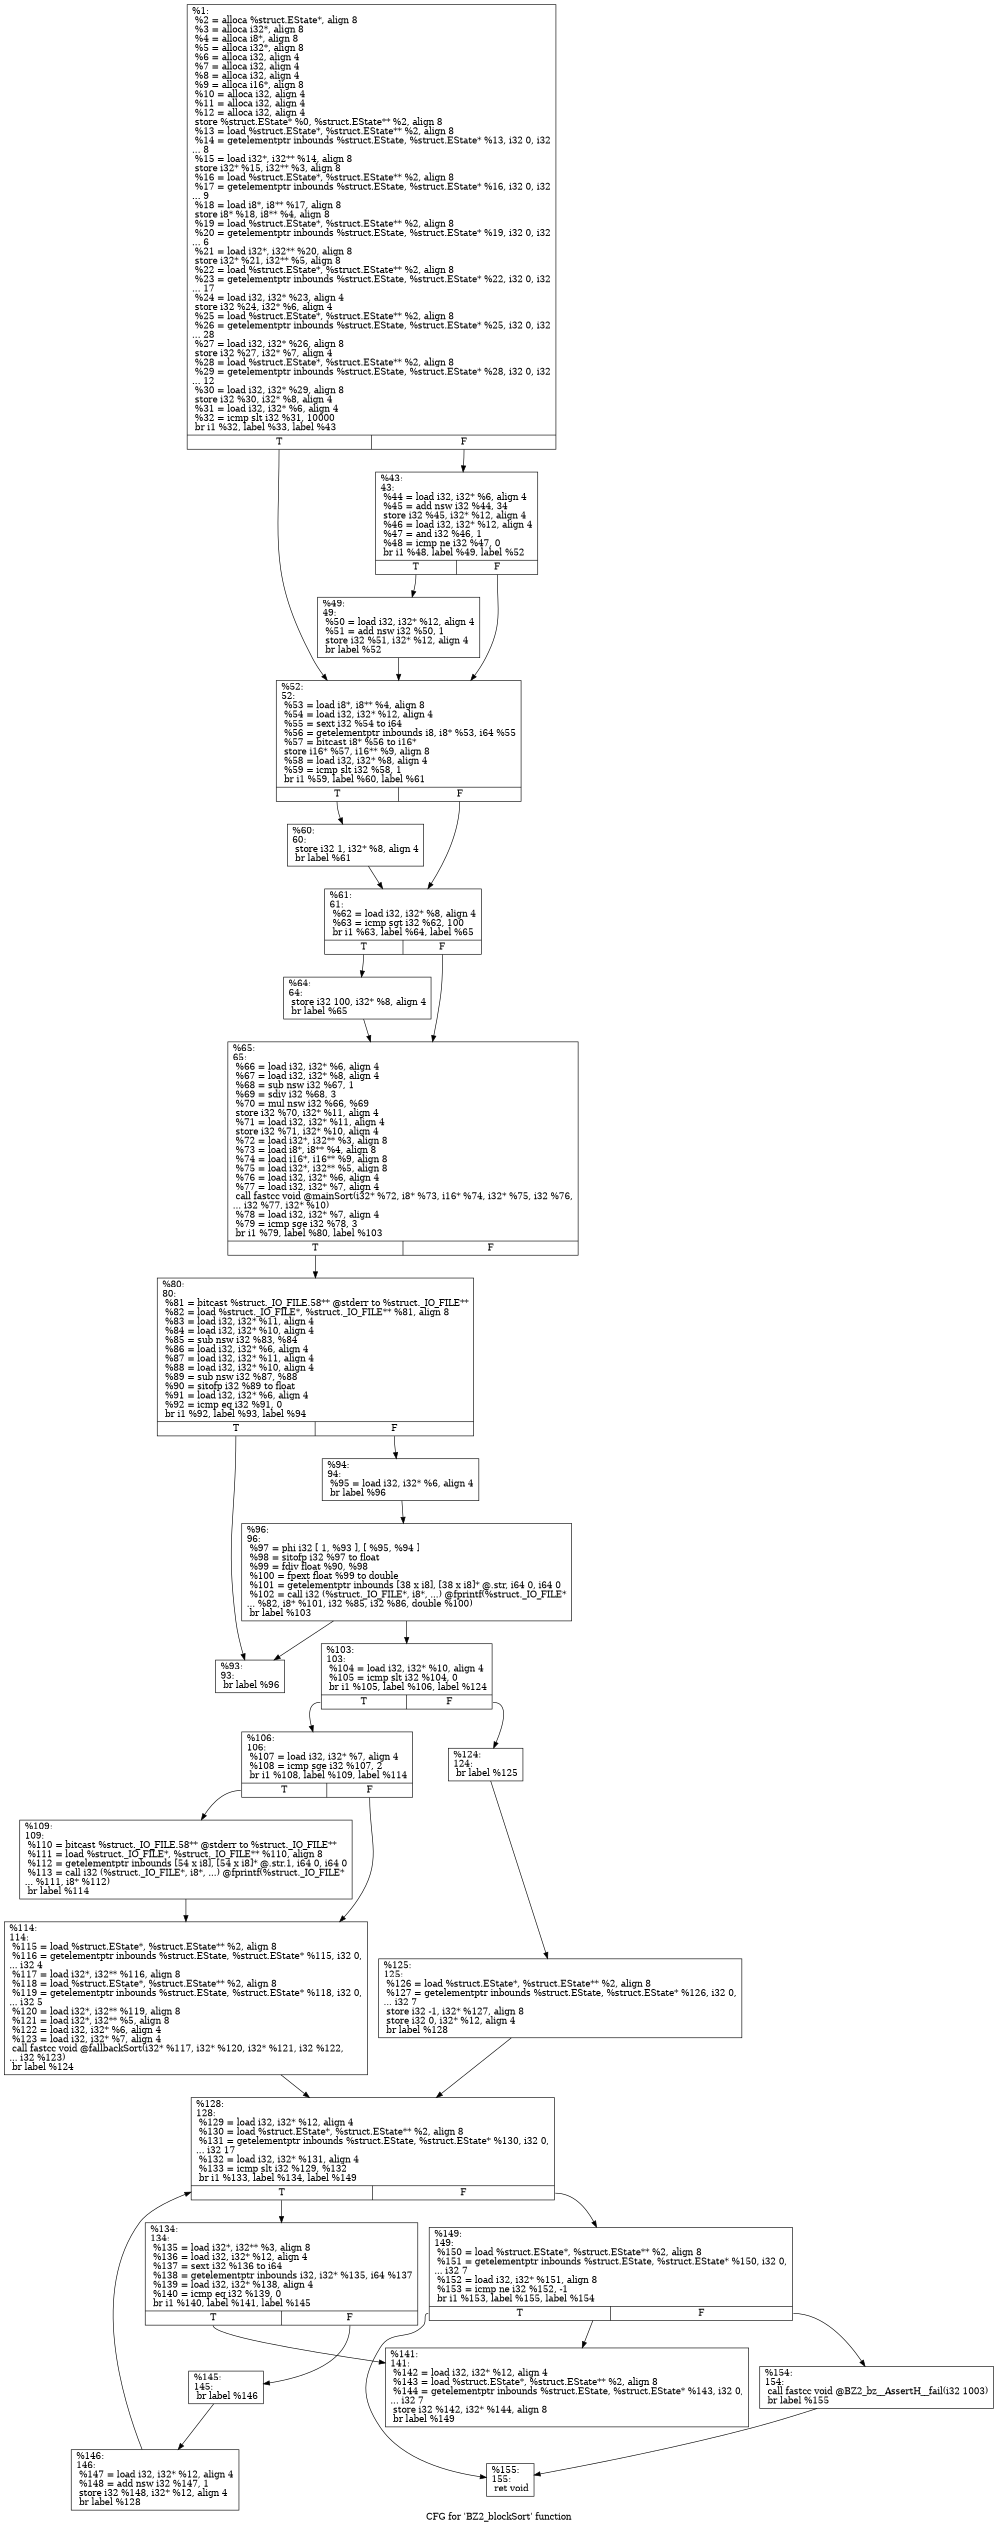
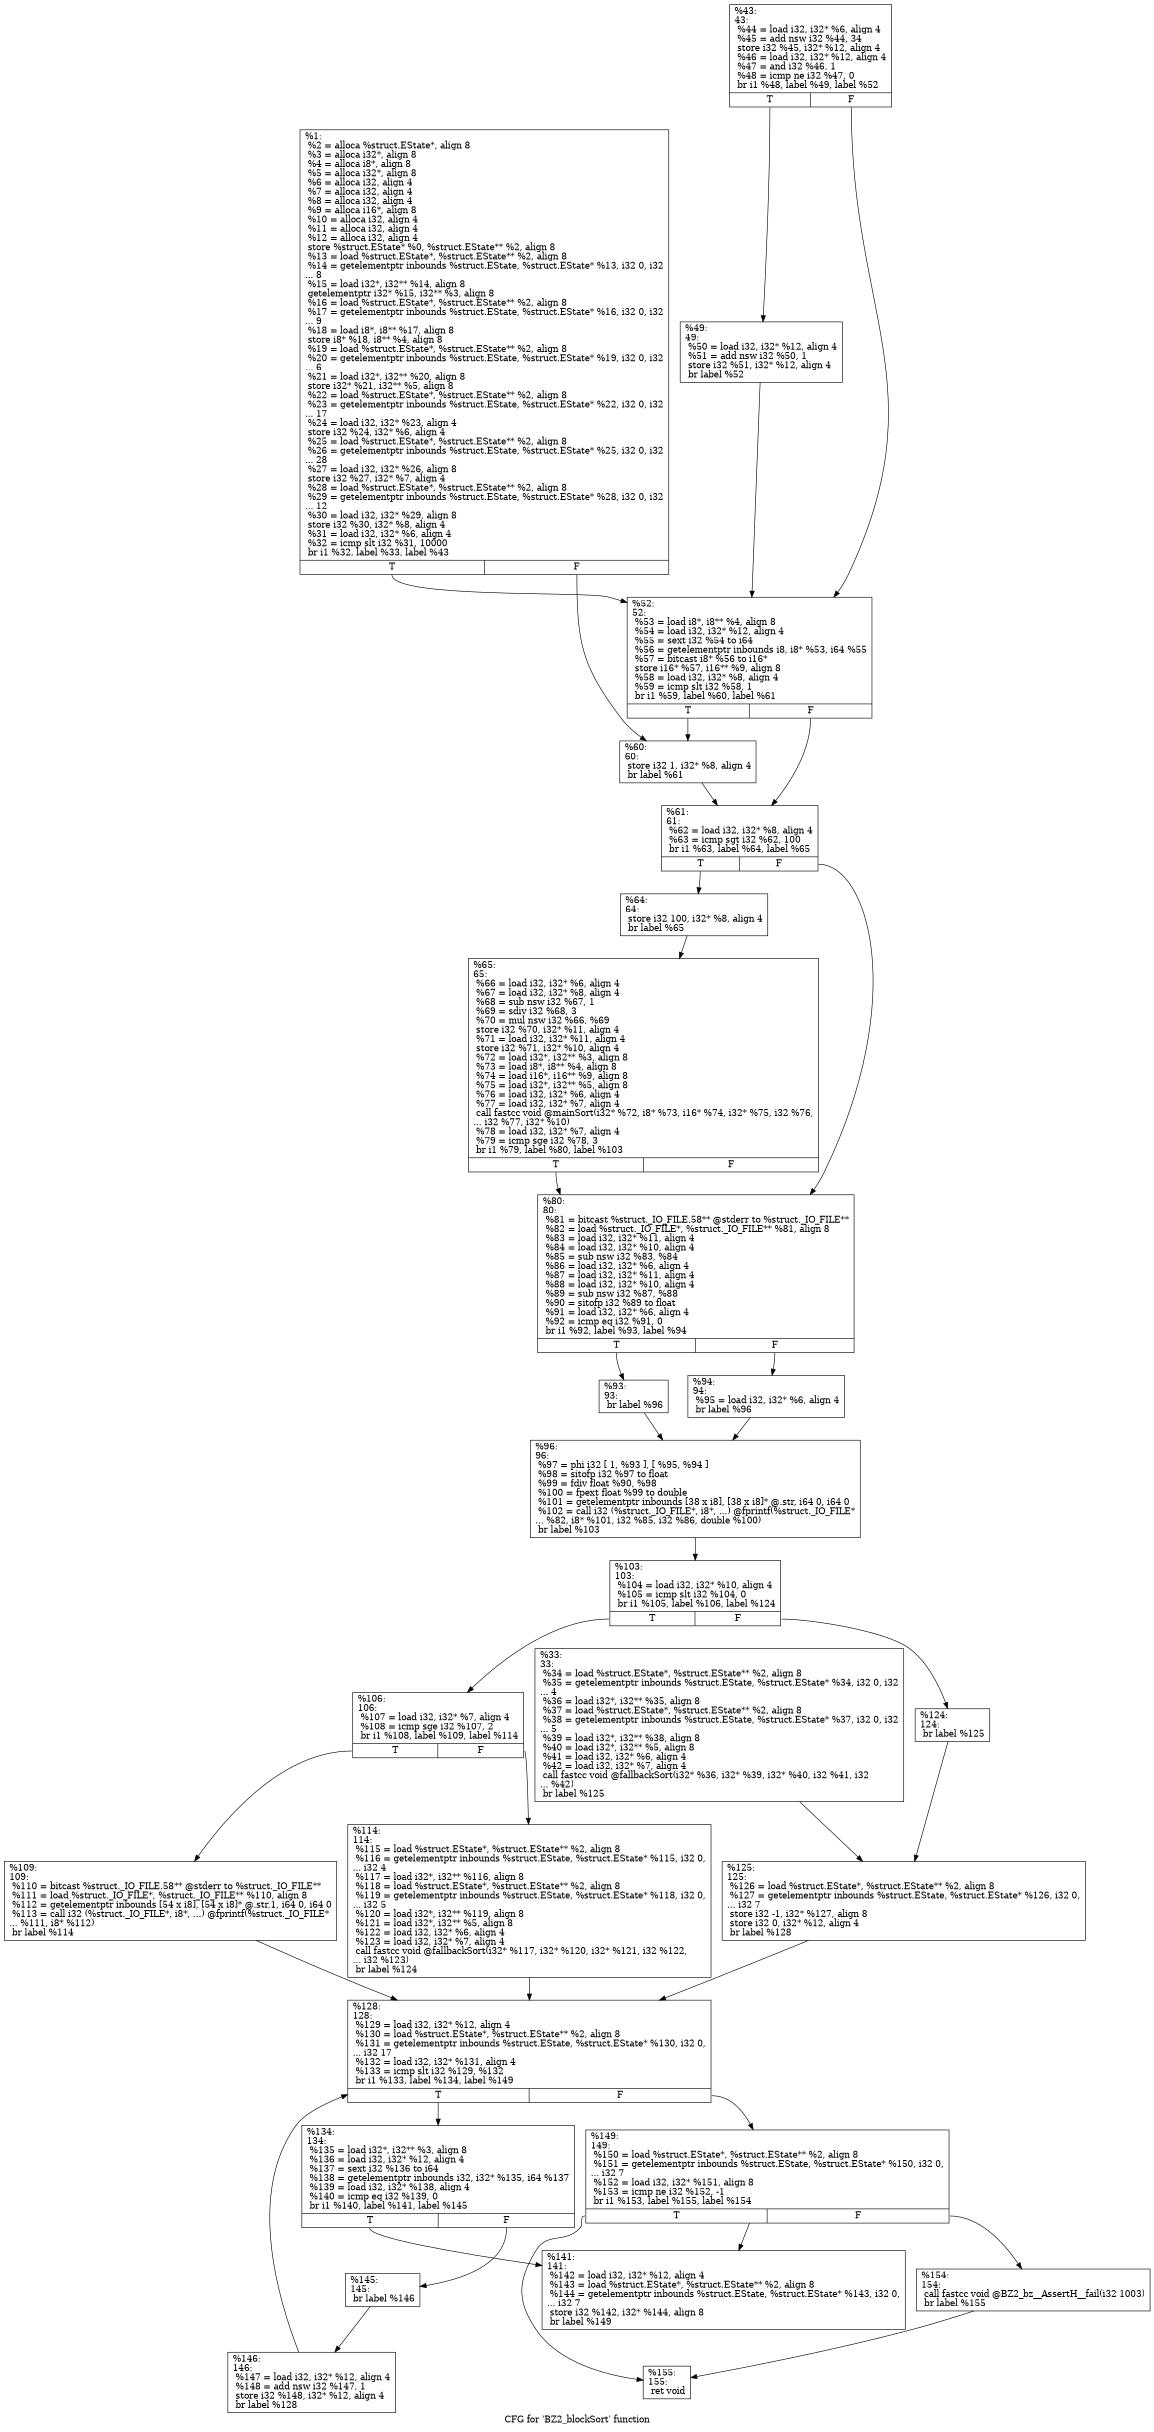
node "%1:": text "store i32* %15, i32** %3, align 8" -> "getelementptr i32* %15, i32** %3, align 8"
edge "%1:" -> "%43:": now "%1:" -> "%60:"
edge "%61:" -> "%65:": now "%61:" -> "%80:"
edge "%96:" -> "%93:": reversed
node "%33:": added
edge "%109:" -> "%114:": now "%109:" -> "%128:"
